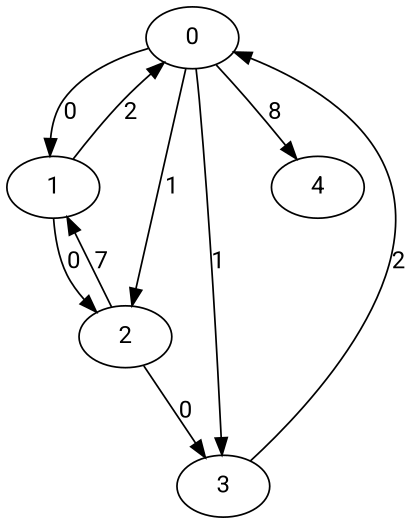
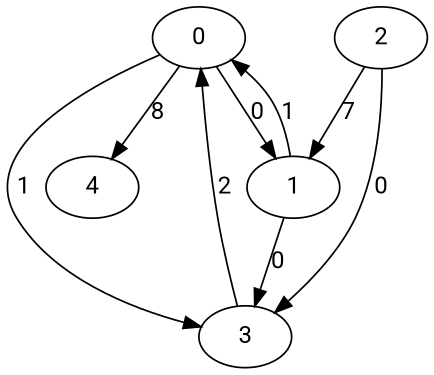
edge "1" -> "0": label "2" -> "1"
edge "0" -> "2": removed, label "1"
edge "1" -> "2": now "1" -> "3"
